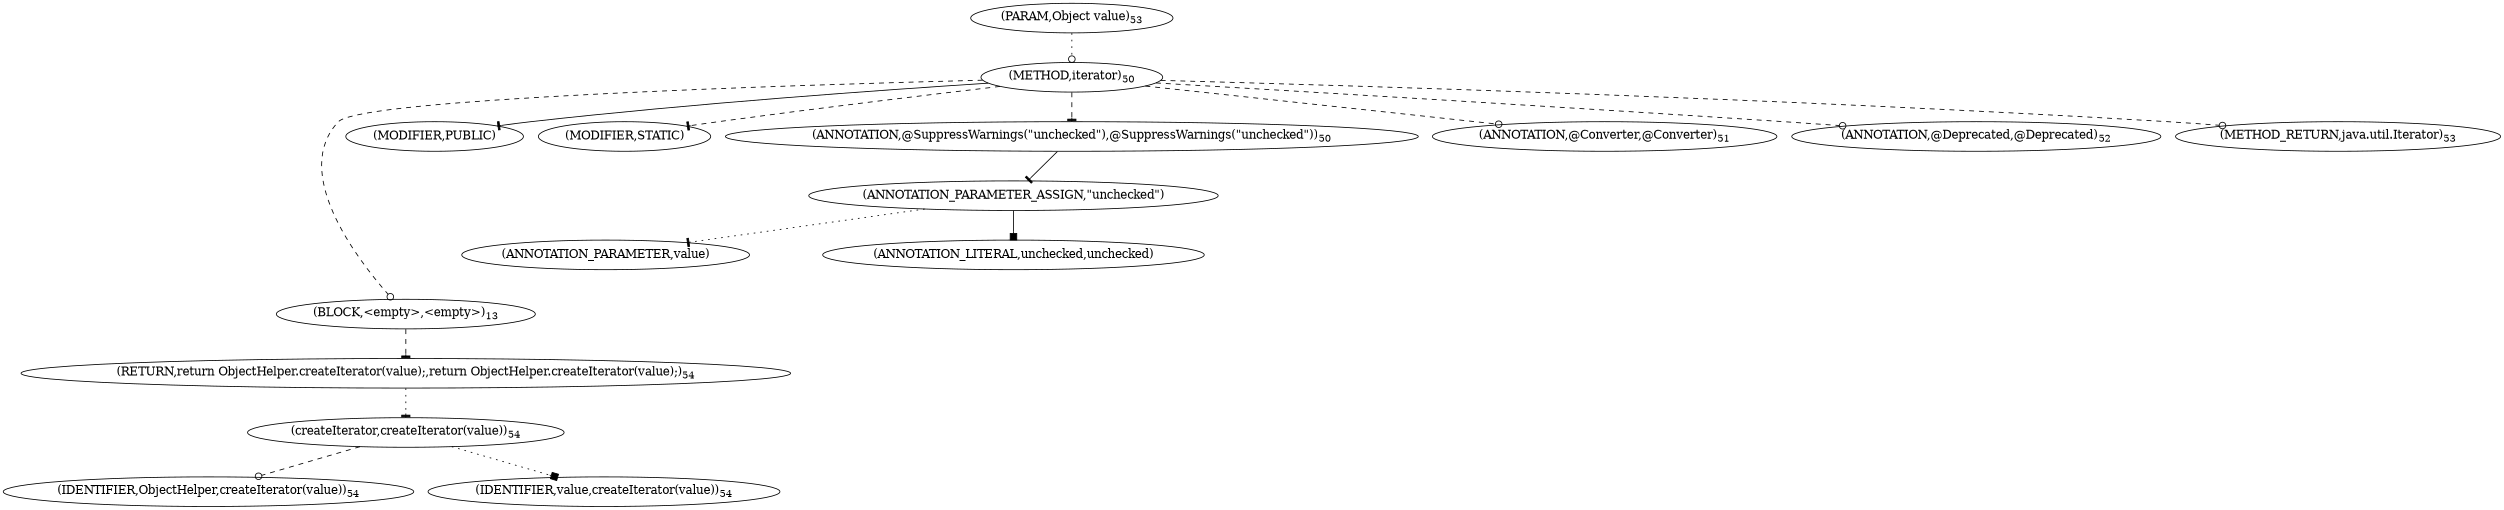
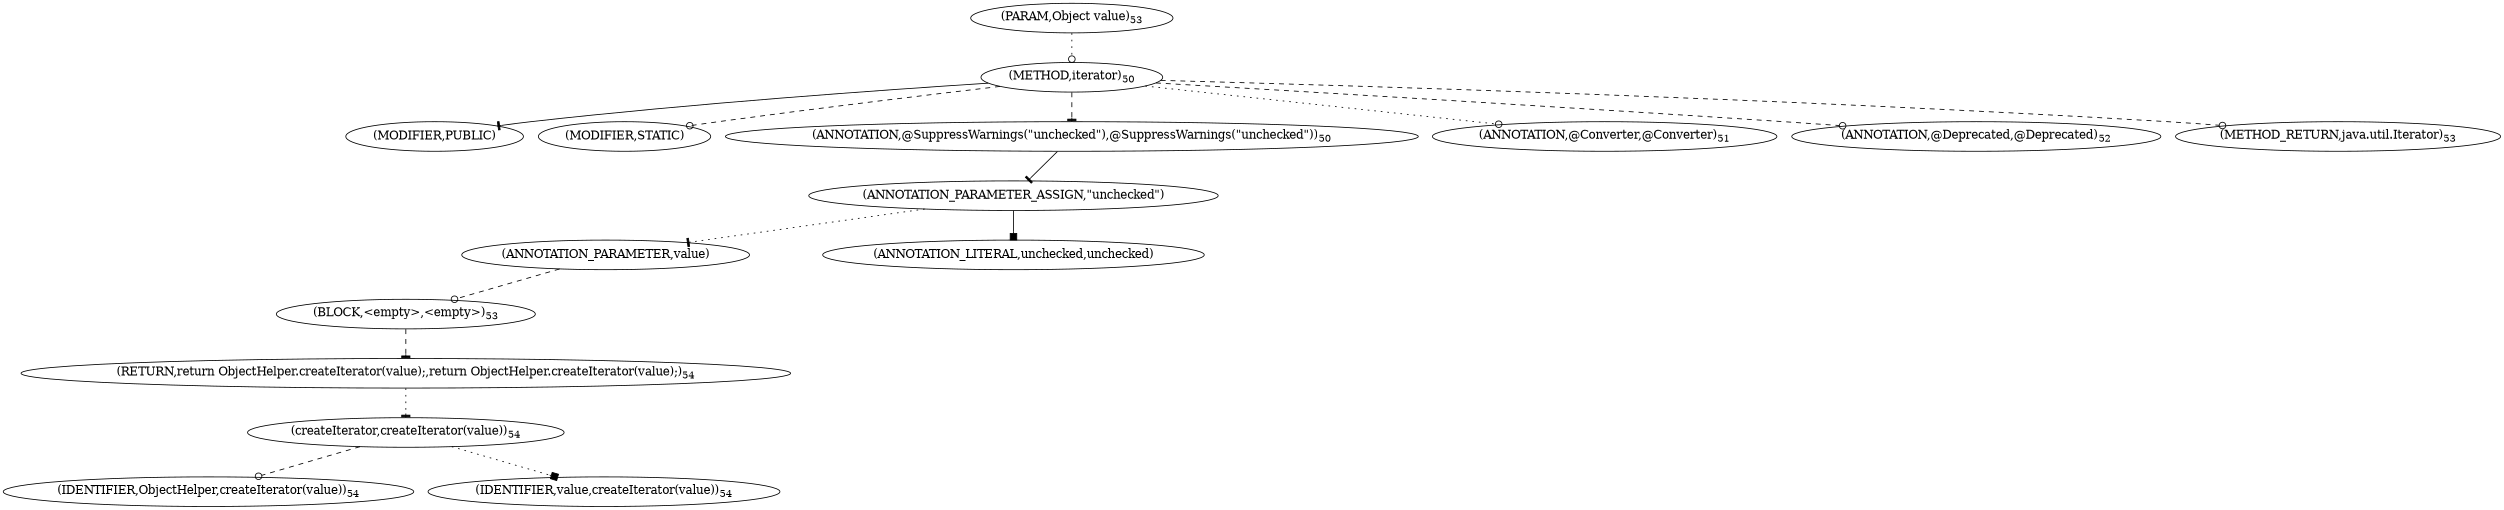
edge "(METHOD,iterator)" -> "(BLOCK,<empty>,<empty>)": now "(ANNOTATION_PARAMETER,value)" -> "(BLOCK,<empty>,<empty>)"
edge "(METHOD,iterator)" -> "(MODIFIER,STATIC)": arrowhead tee -> odot
edge "(METHOD,iterator)" -> "(ANNOTATION,@Converter,@Converter)": style dashed -> dotted
node "(BLOCK,<empty>,<empty>)": text "13" -> "53"
